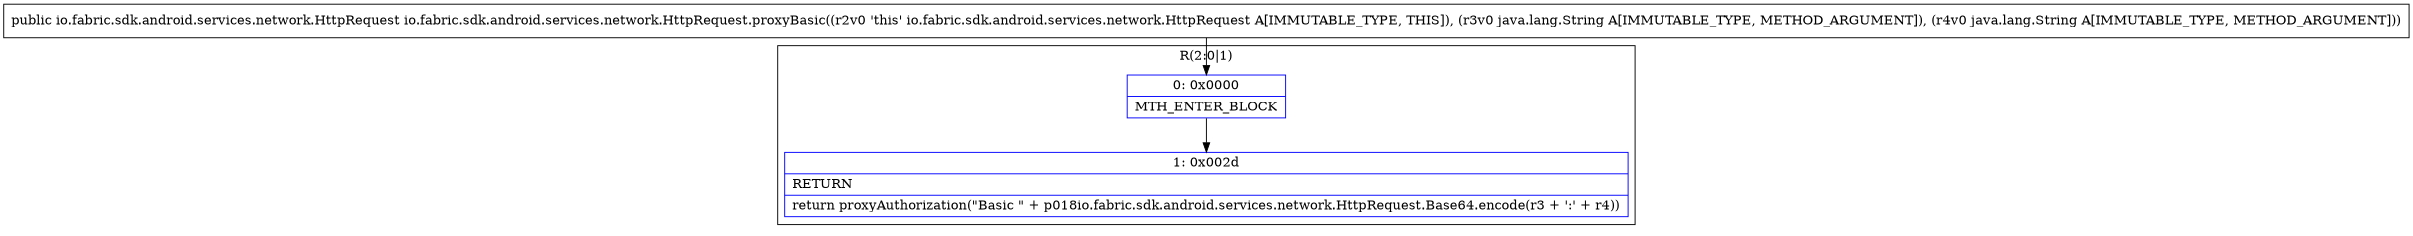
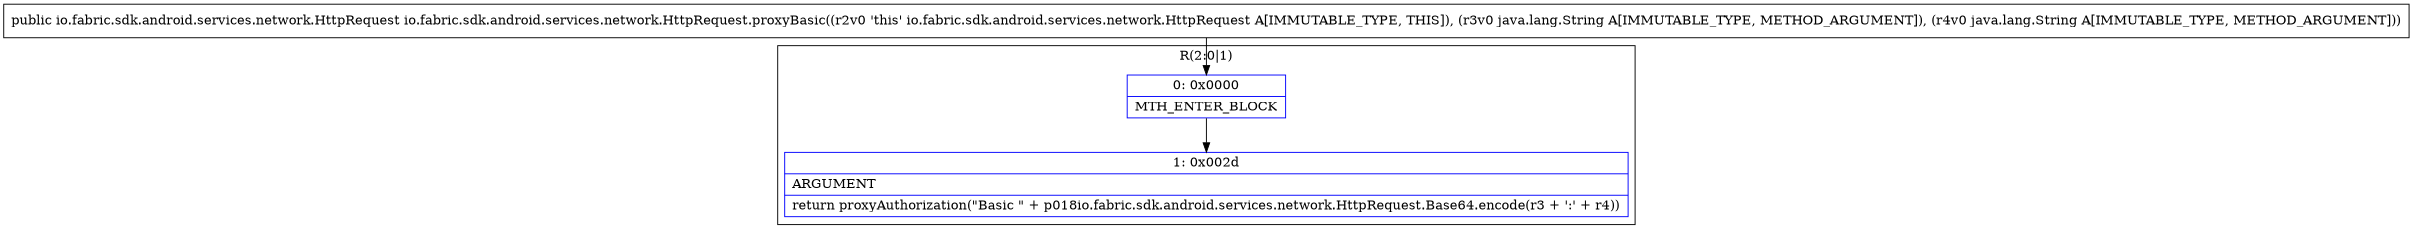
node "1: 0x002d": text "RETURN" -> "ARGUMENT"
